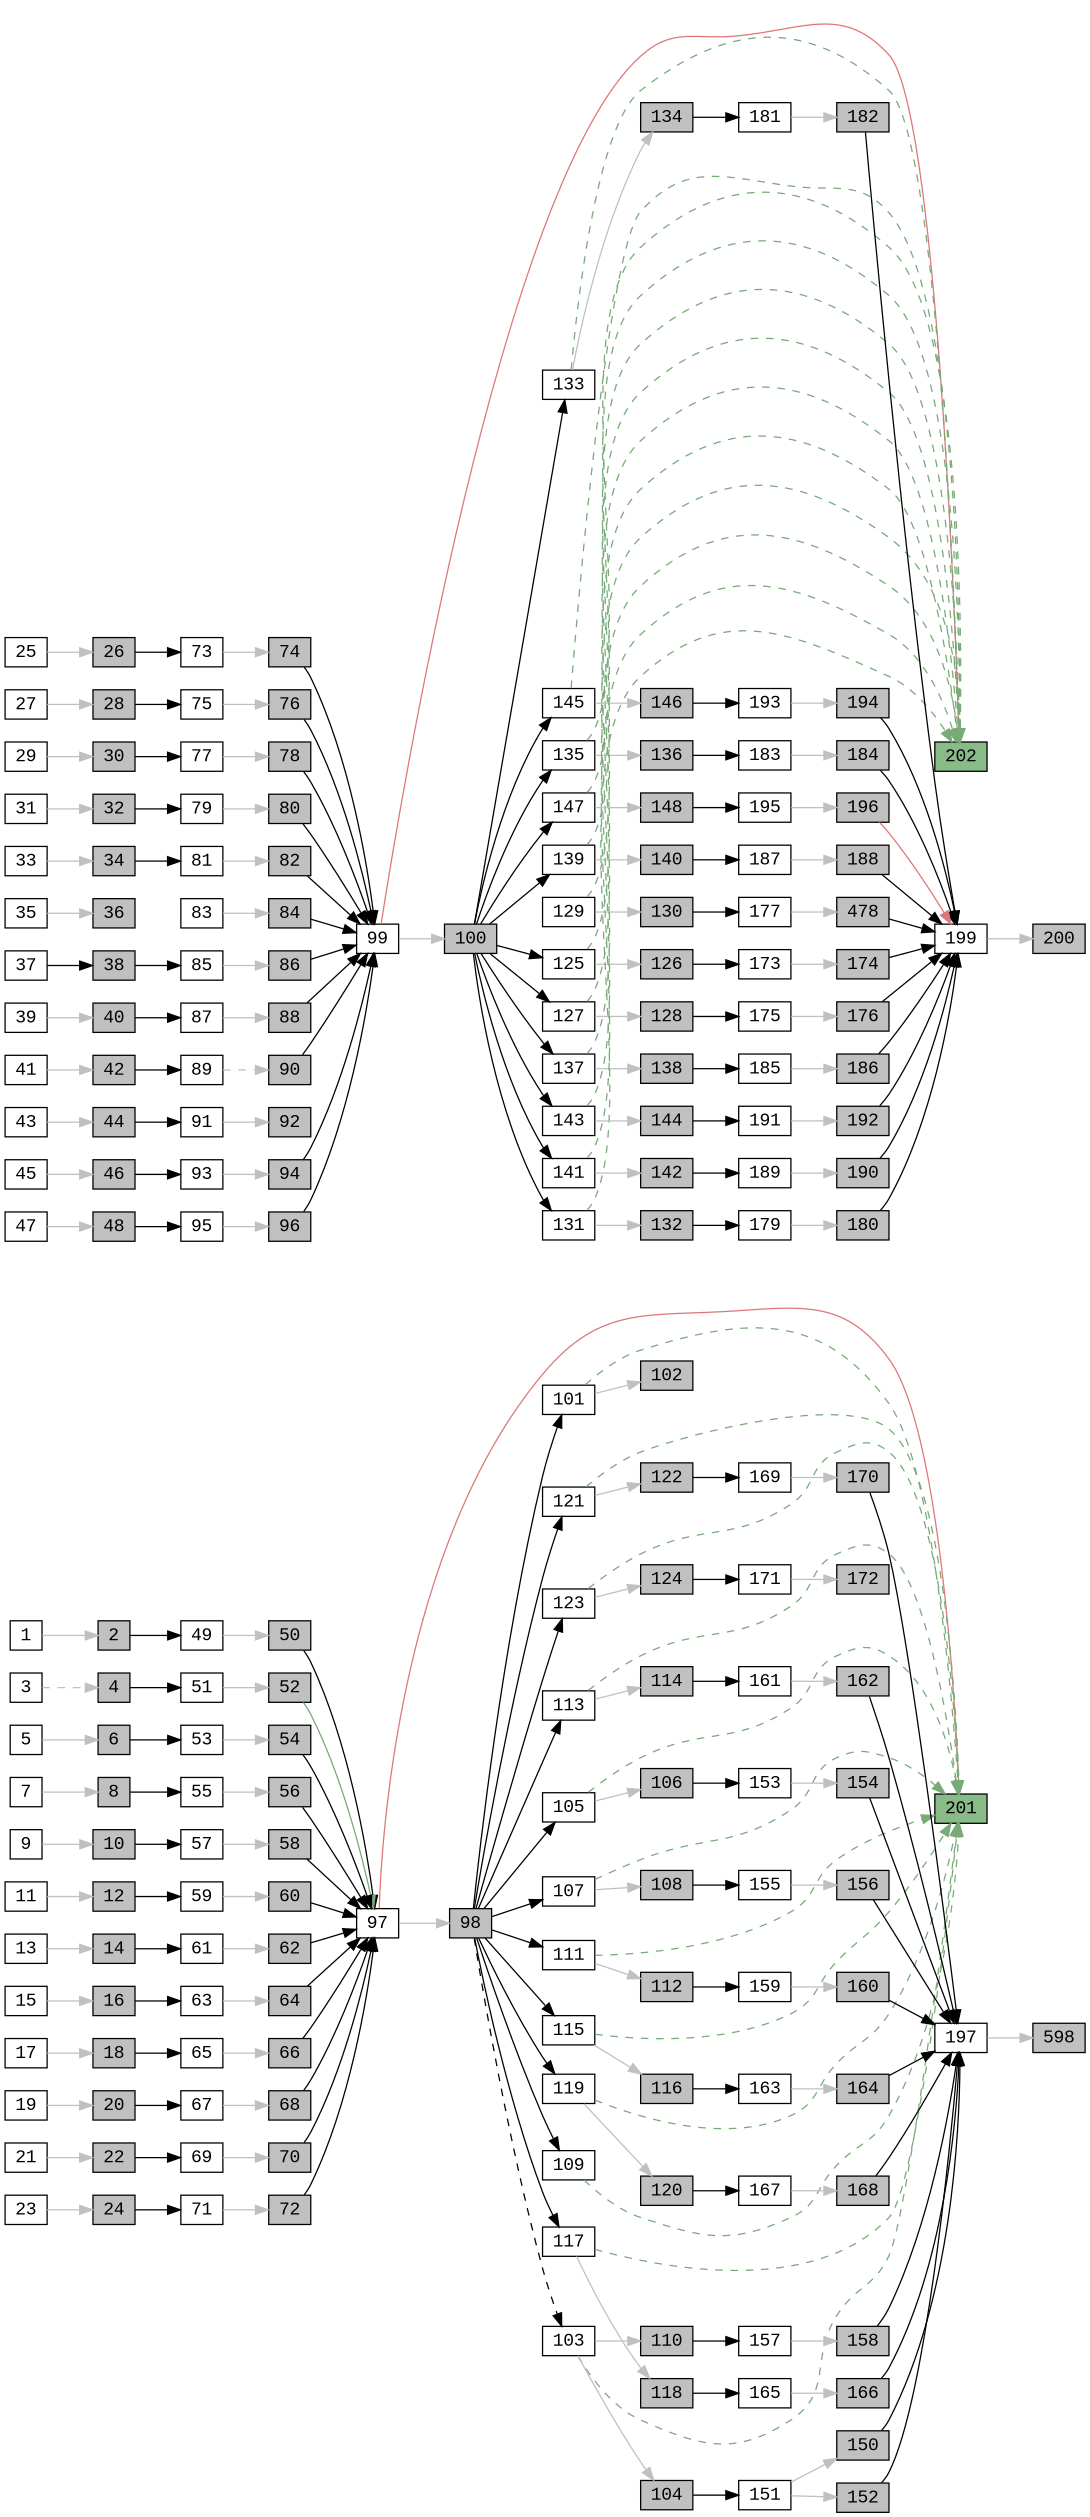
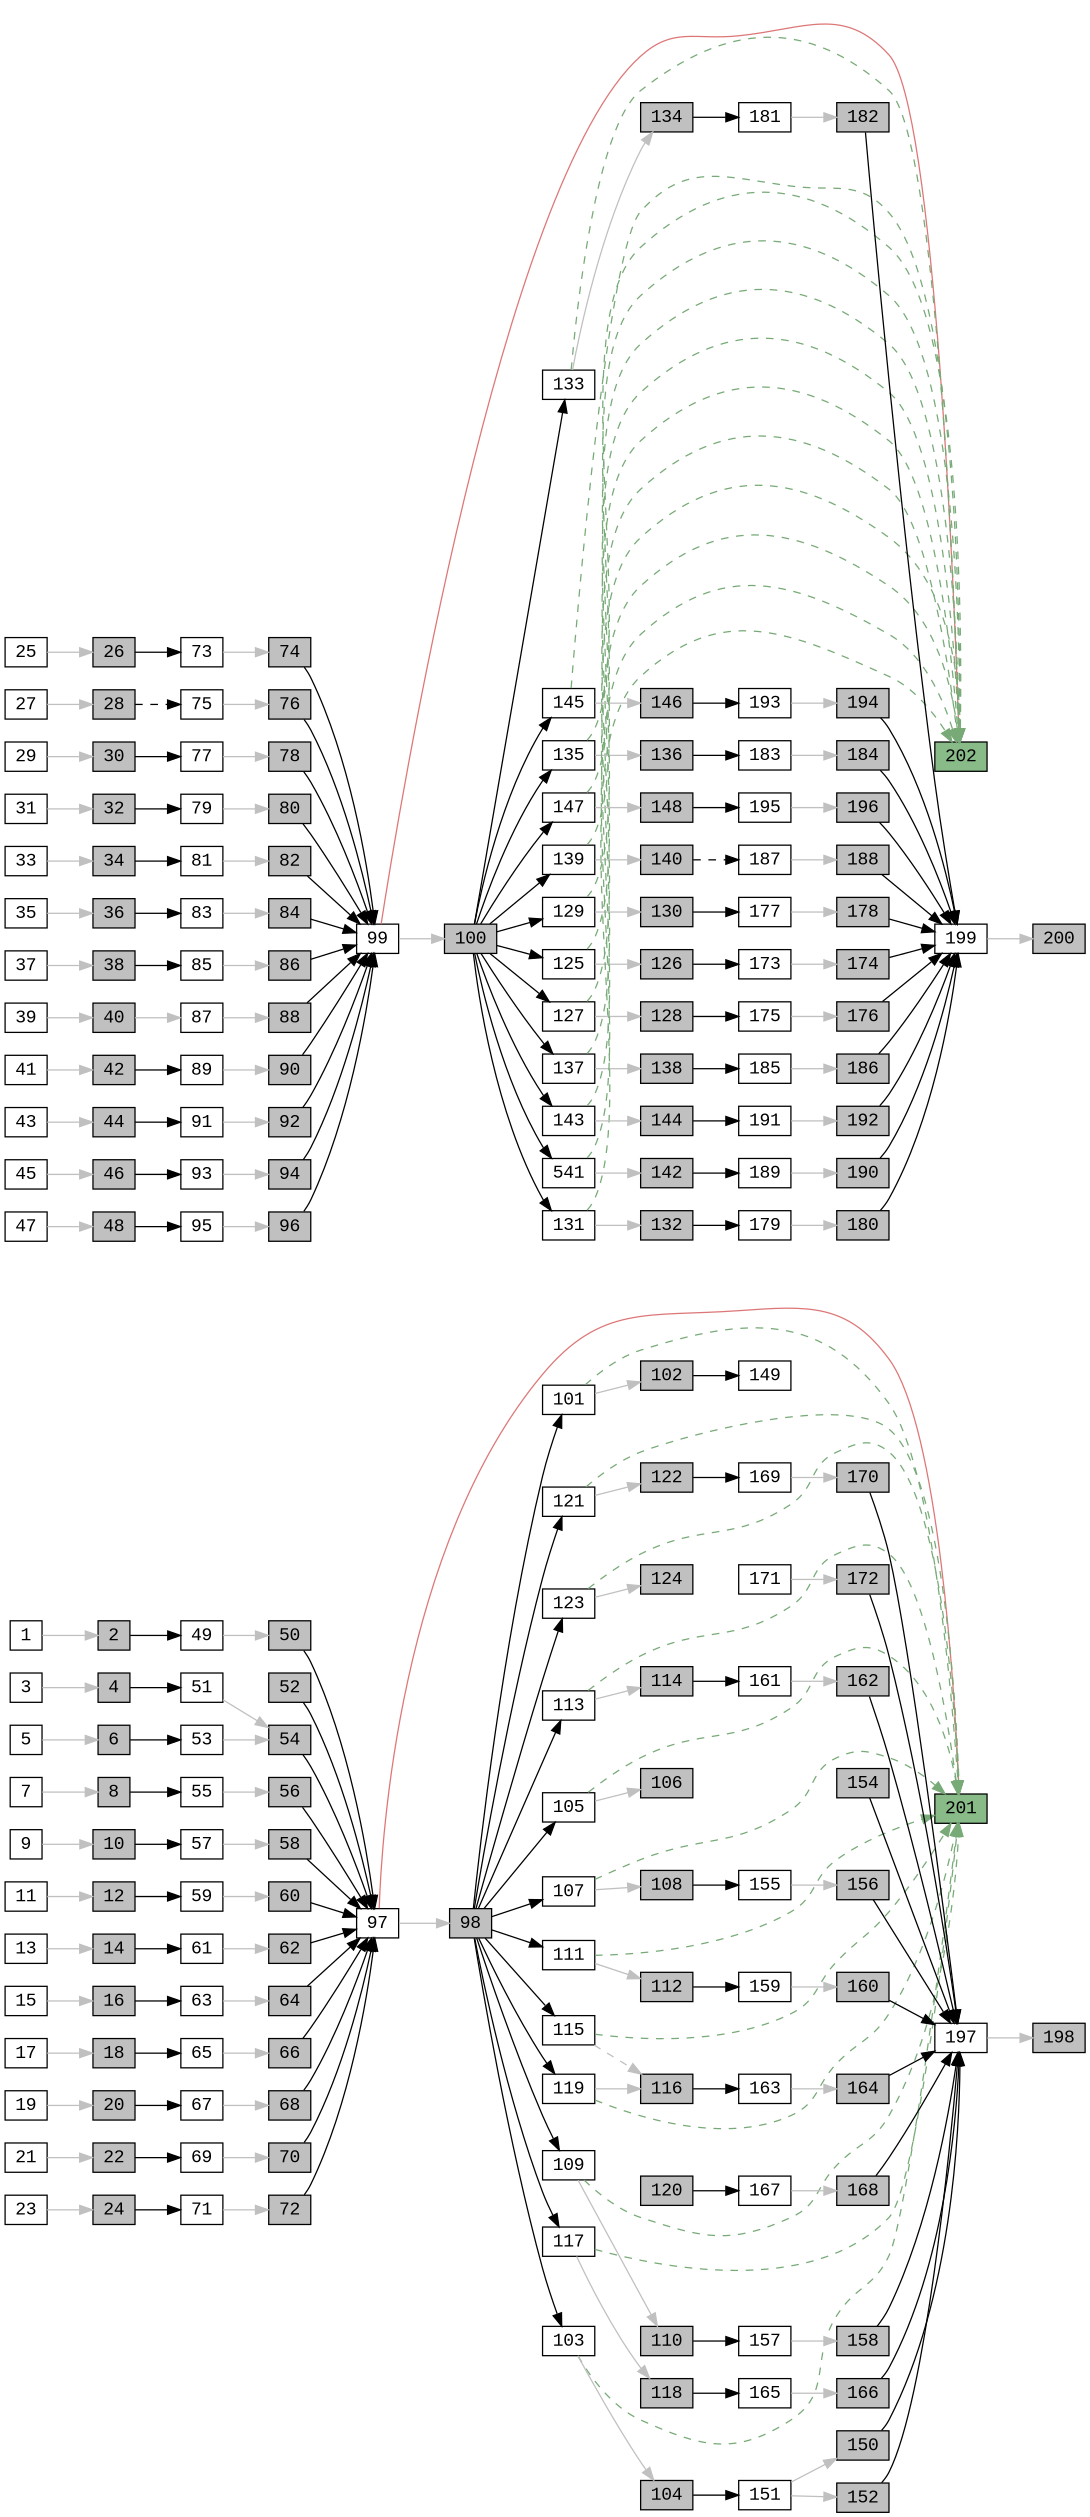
edge "28" -> "75": style solid -> dashed
edge "140" -> "187": style solid -> dashed
edge "196" -> "199": color #dd7777 -> black
node "478": label "478" -> "178"
edge "36" -> "83": added
edge "100" -> "129": added
edge "37" -> "38": color black -> gray
edge "40" -> "87": color black -> gray
edge "92" -> "99": added
edge "89" -> "90": style dashed -> solid
node "141": label "141" -> "541"
node "149": added
edge "124" -> "171": removed
edge "3" -> "4": style dashed -> solid
edge "51" -> "52": now "51" -> "54"
node "153": removed
edge "52" -> "97": color #77aa77 -> black
edge "172" -> "197": added
node "598": label "598" -> "198"
edge "115" -> "116": style solid -> dashed
edge "98" -> "103": style dashed -> solid
edge "119" -> "120": now "119" -> "116"
edge "103" -> "110": now "109" -> "110"
